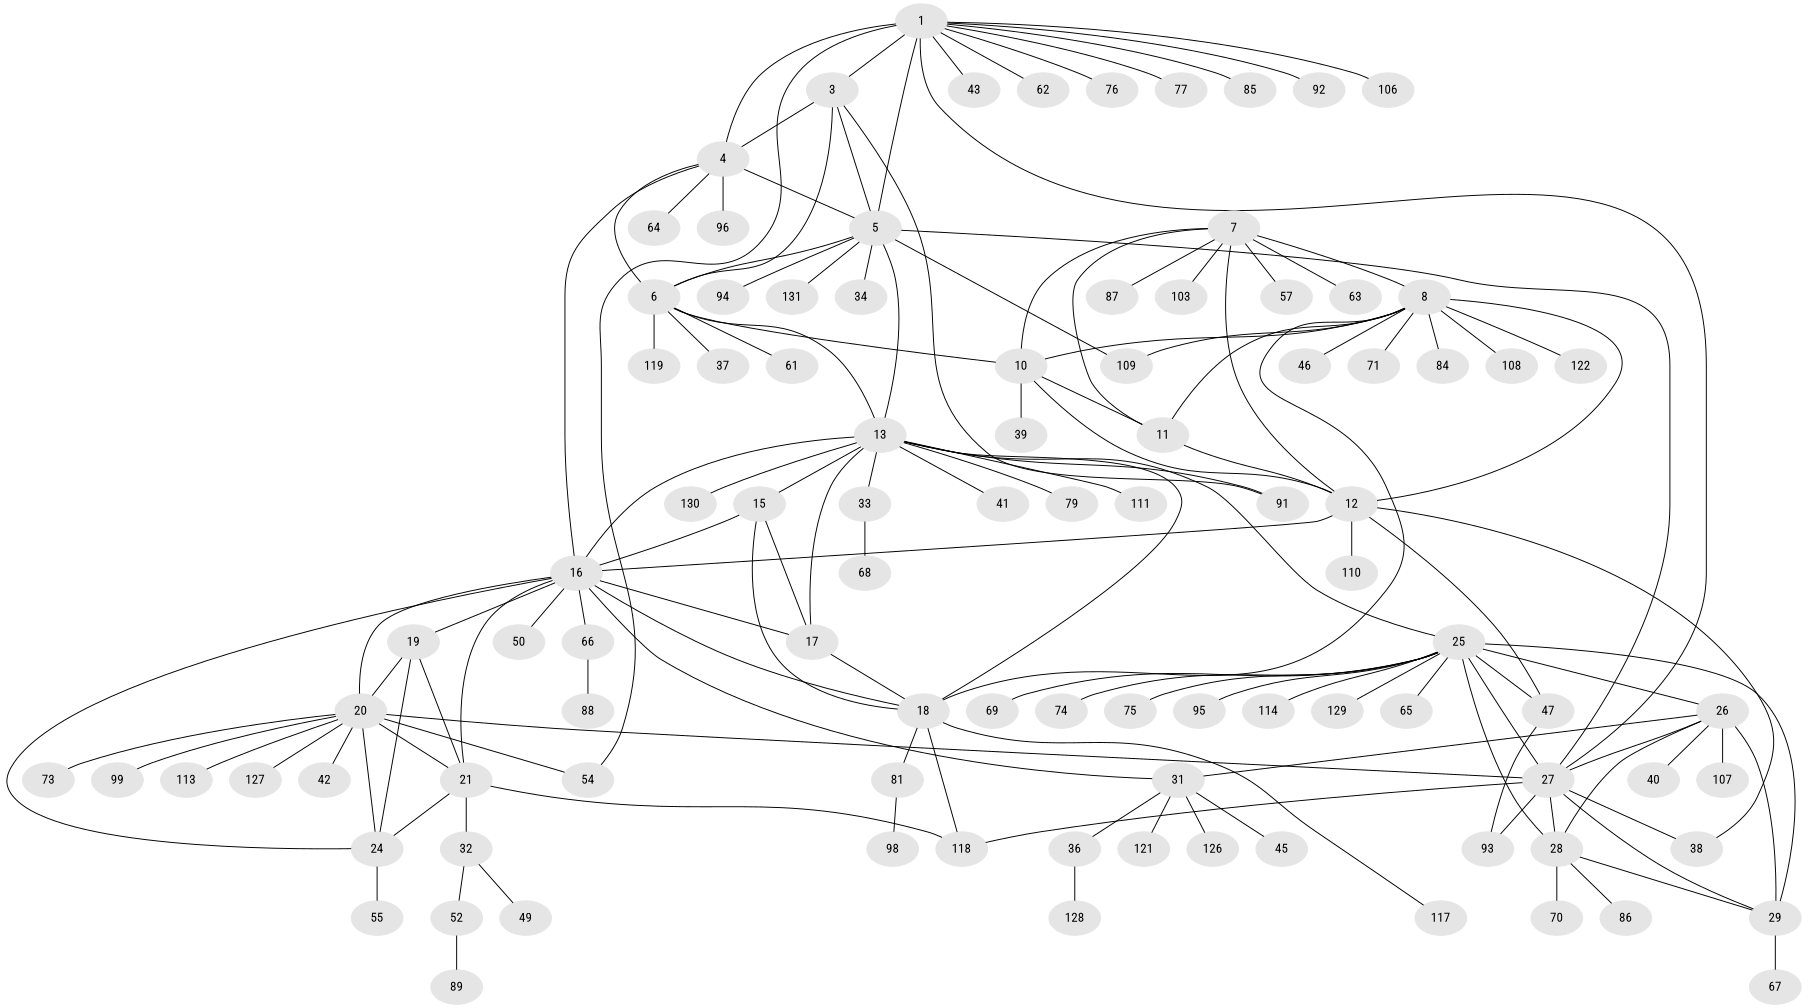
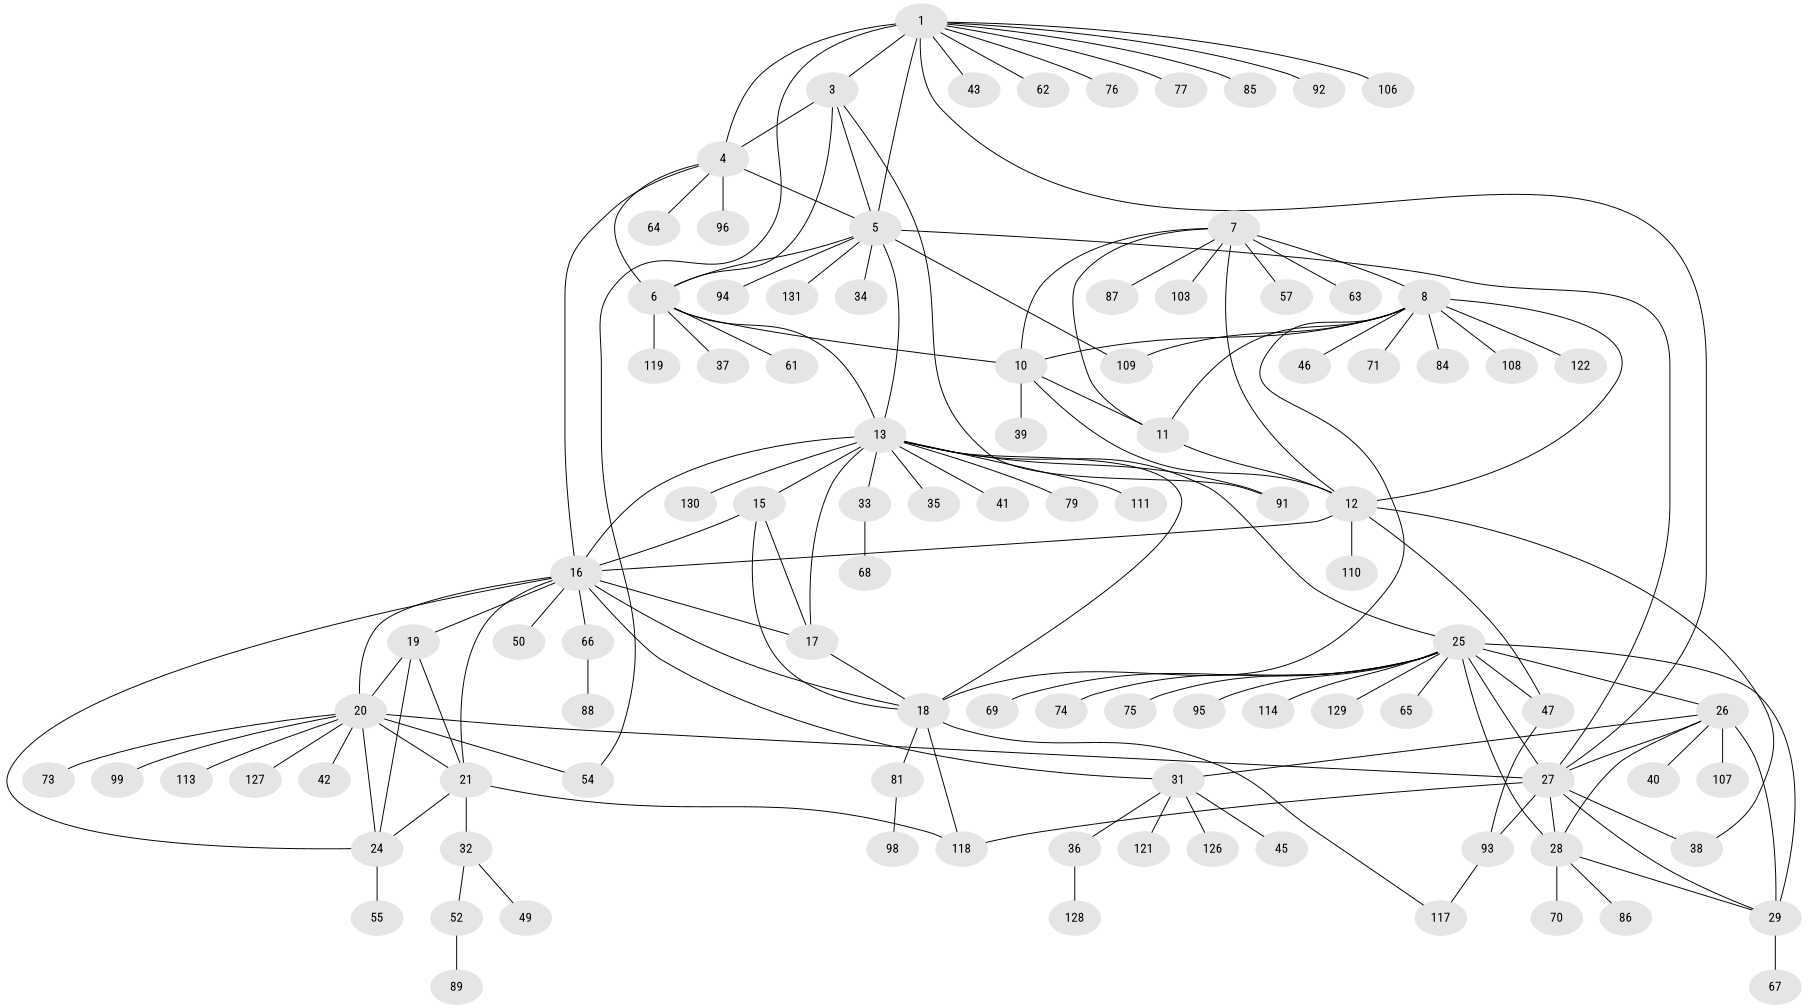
node "35": added
edge "93" -- "117": added
